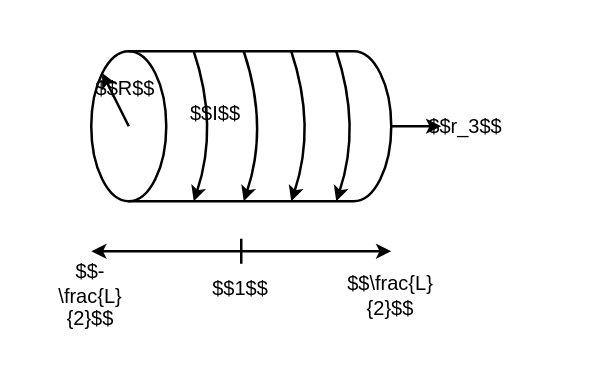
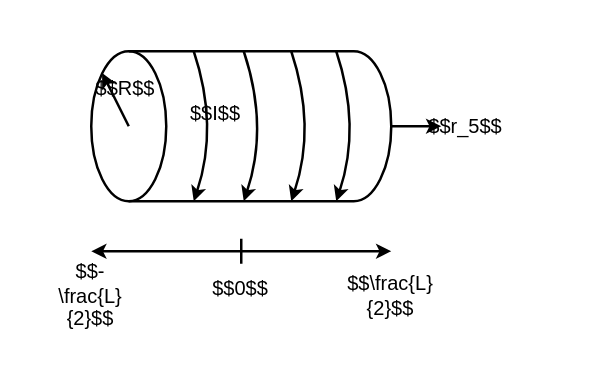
node "$$r_3$$": label "$$r_3$$" -> "$$r_5$$"
node "$$1$$": label "$$1$$" -> "$$0$$"
